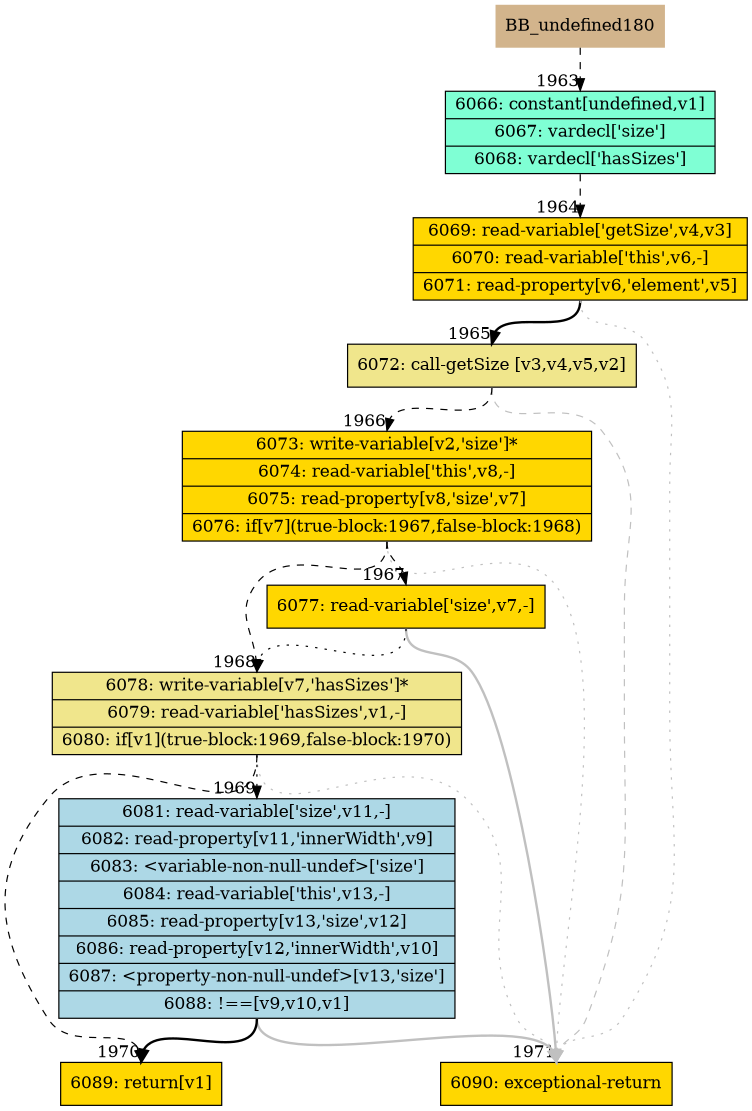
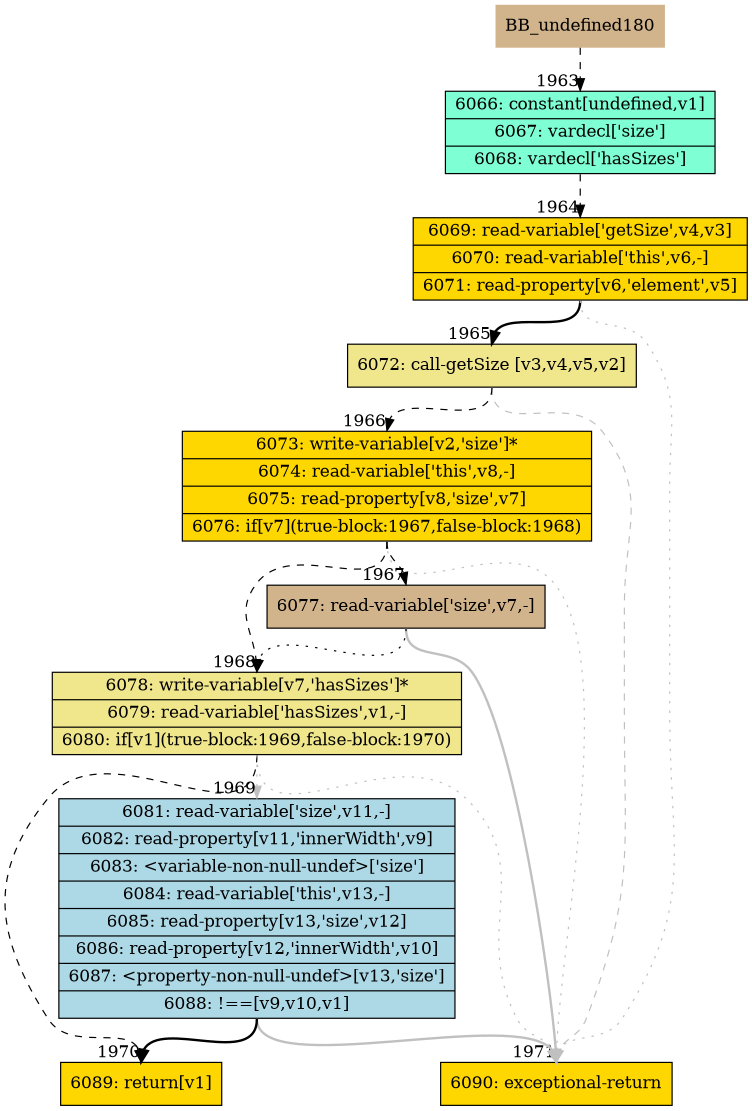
node "6077: read-variable['size',v7,-]": fillcolor gold -> tan
edge "6078: write-variable[v7,'hasSizes']*" -> "6081: read-variable['size',v11,-]": color black -> gray
